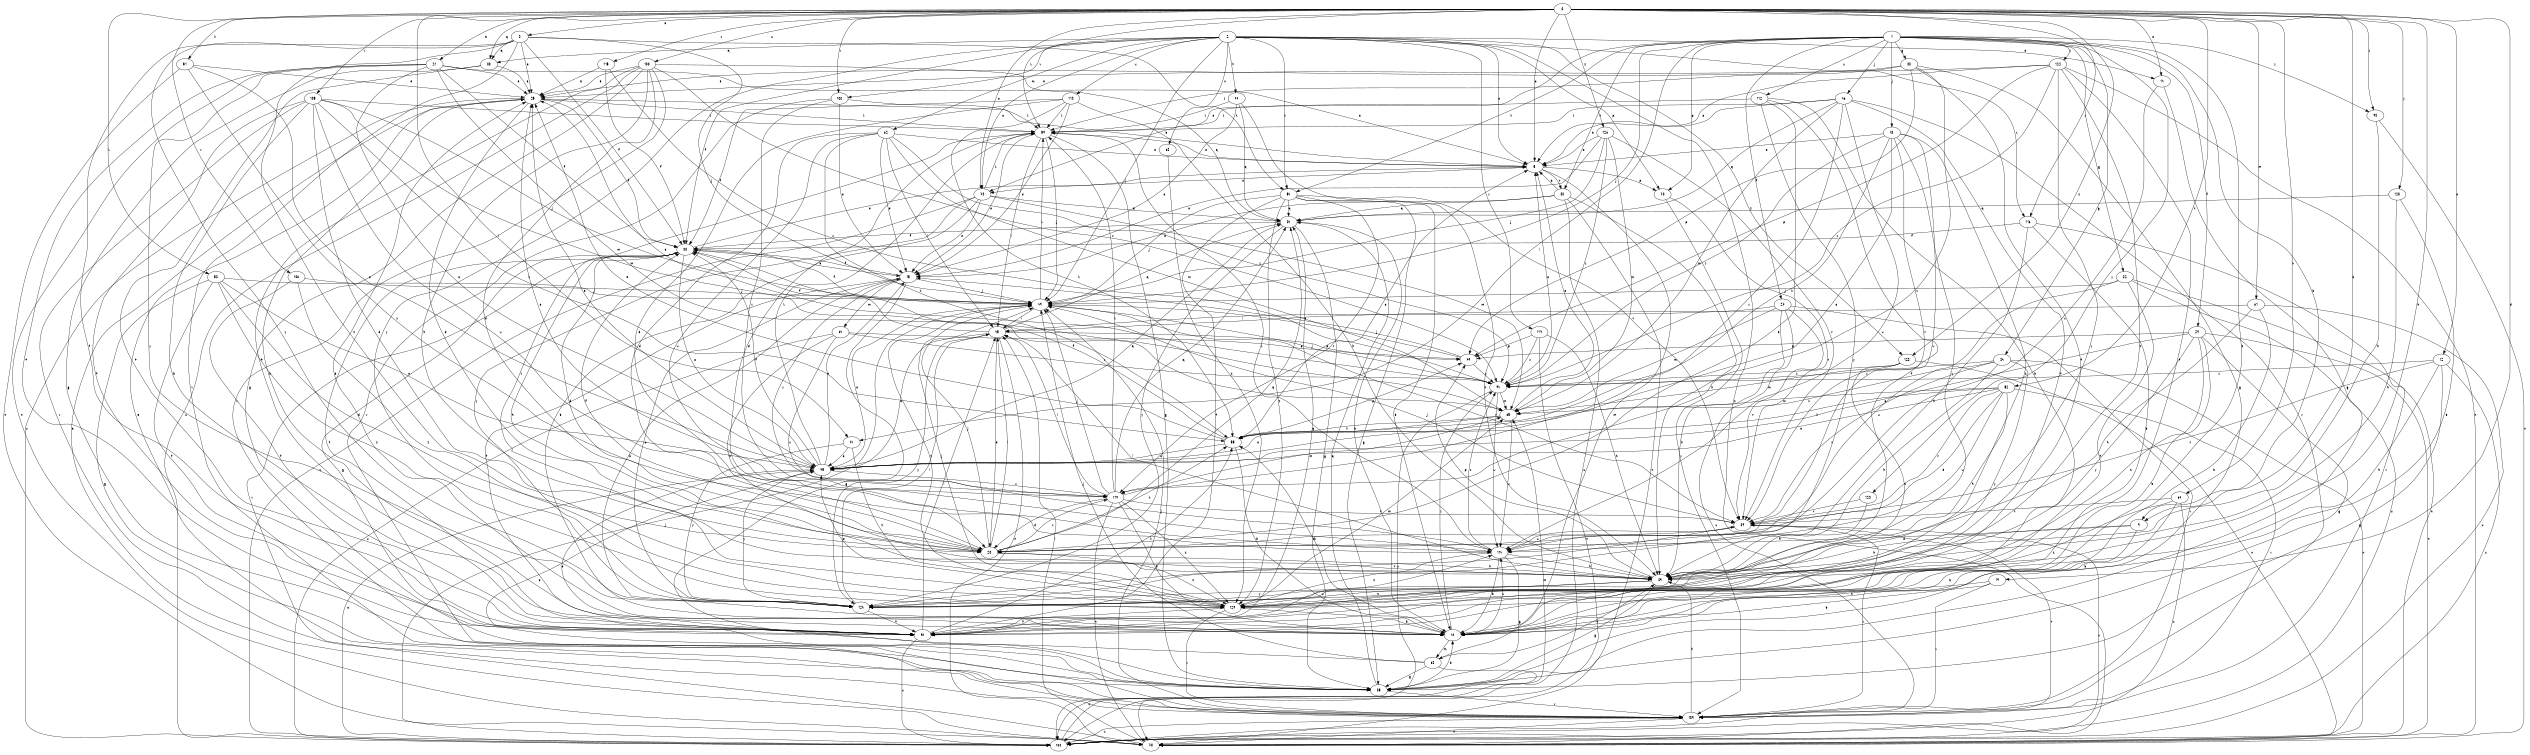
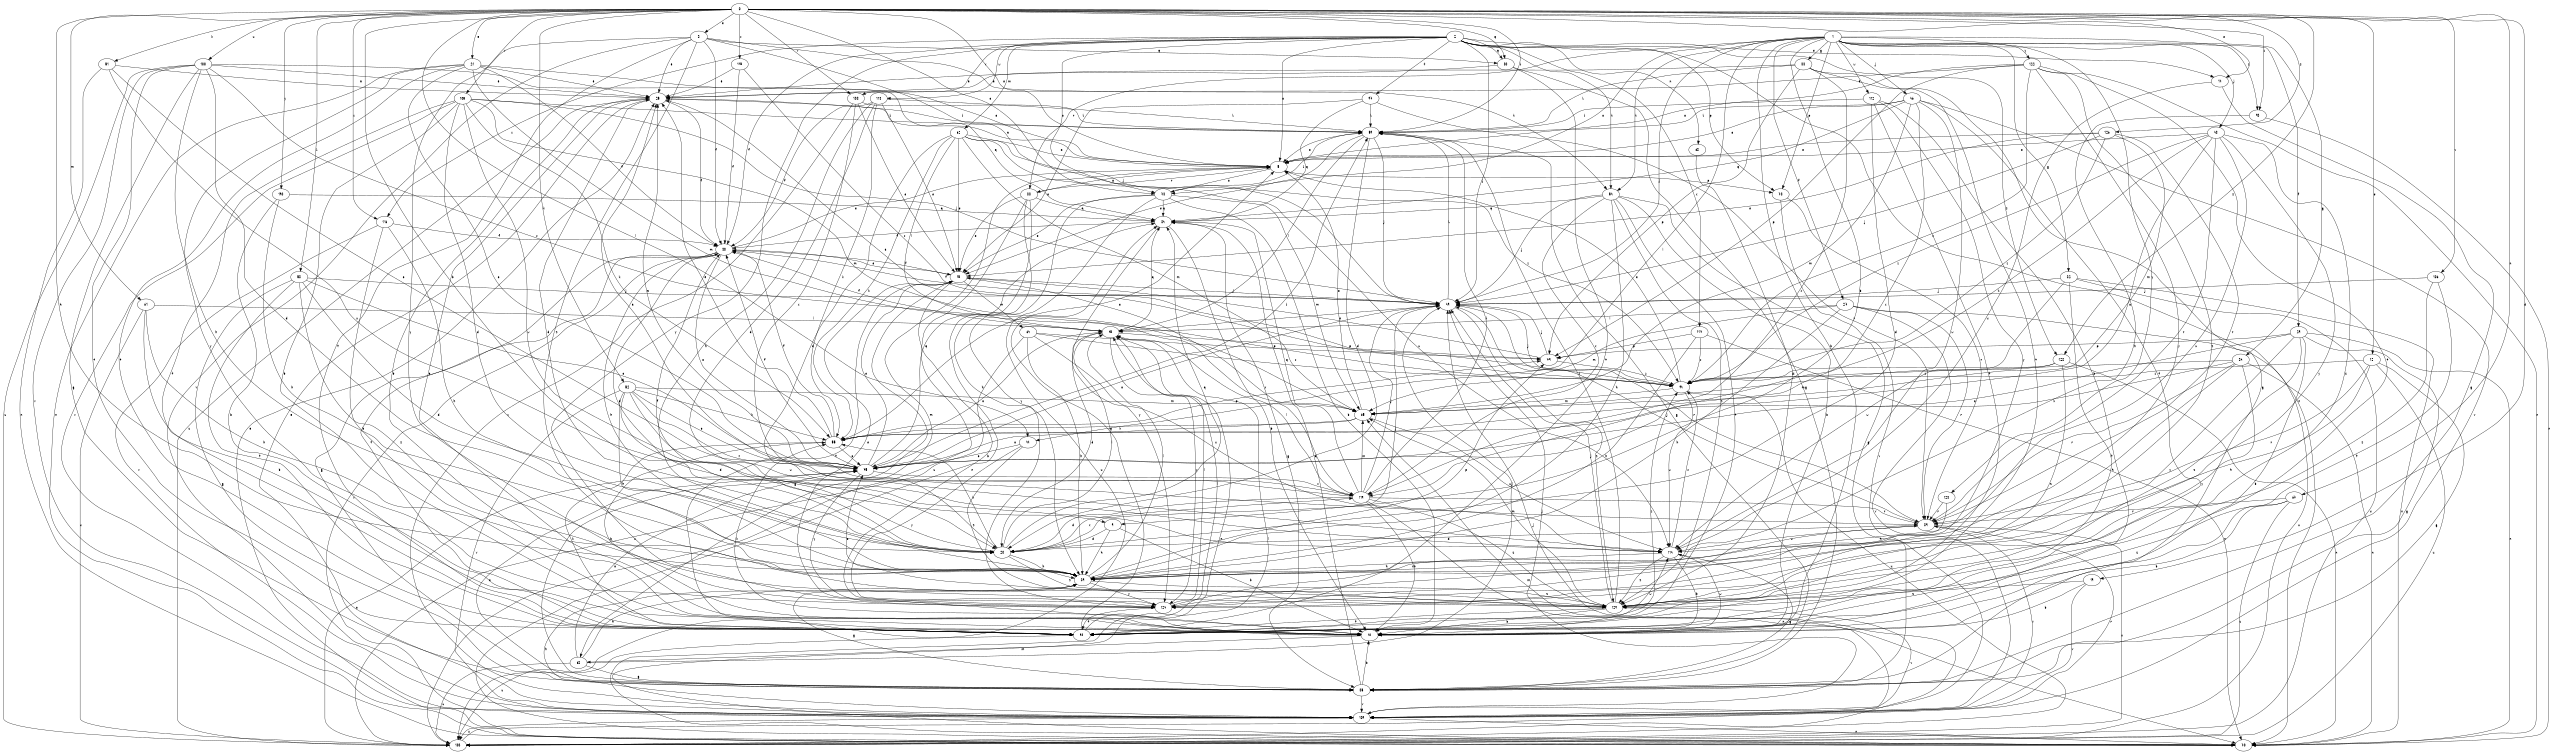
node "120": label "120" -> "190"
edge "114" -> "59": removed, label "l"
